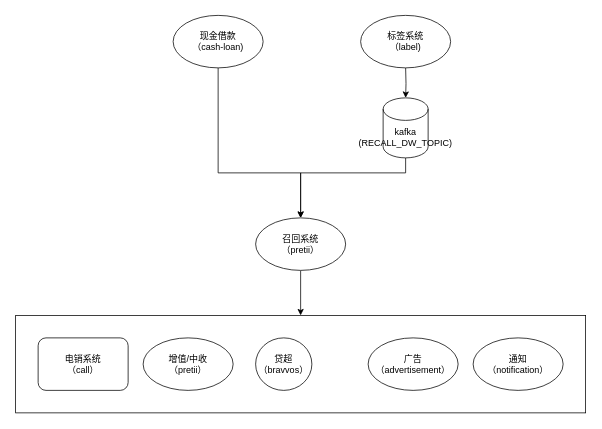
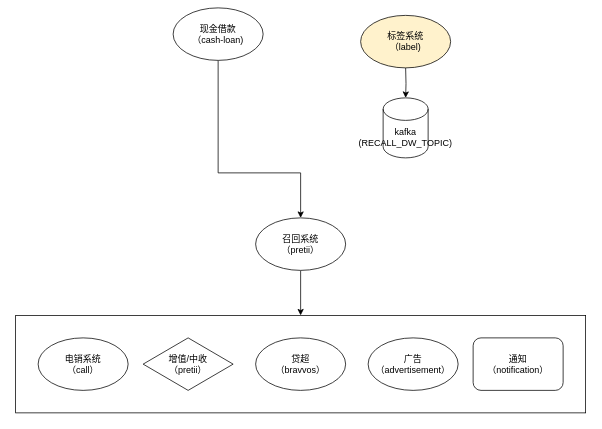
node "现金借款 （cash-loan)": moved (218, 42) -> (218, 34)
node "标签系统 （label)": fillcolor #ffffff -> #fff2cc
edge "kafka (RECALL_DW_TOPIC)" -> "召回系统 （pretii）": removed
node "电销系统 （call）": shape rounded rectangle -> ellipse
node "增值/中收 （pretii）": shape ellipse -> diamond
node "贷超 （bravvos）": size 56x53 -> 90x53
node "通知 （notification）": shape ellipse -> rounded rectangle
